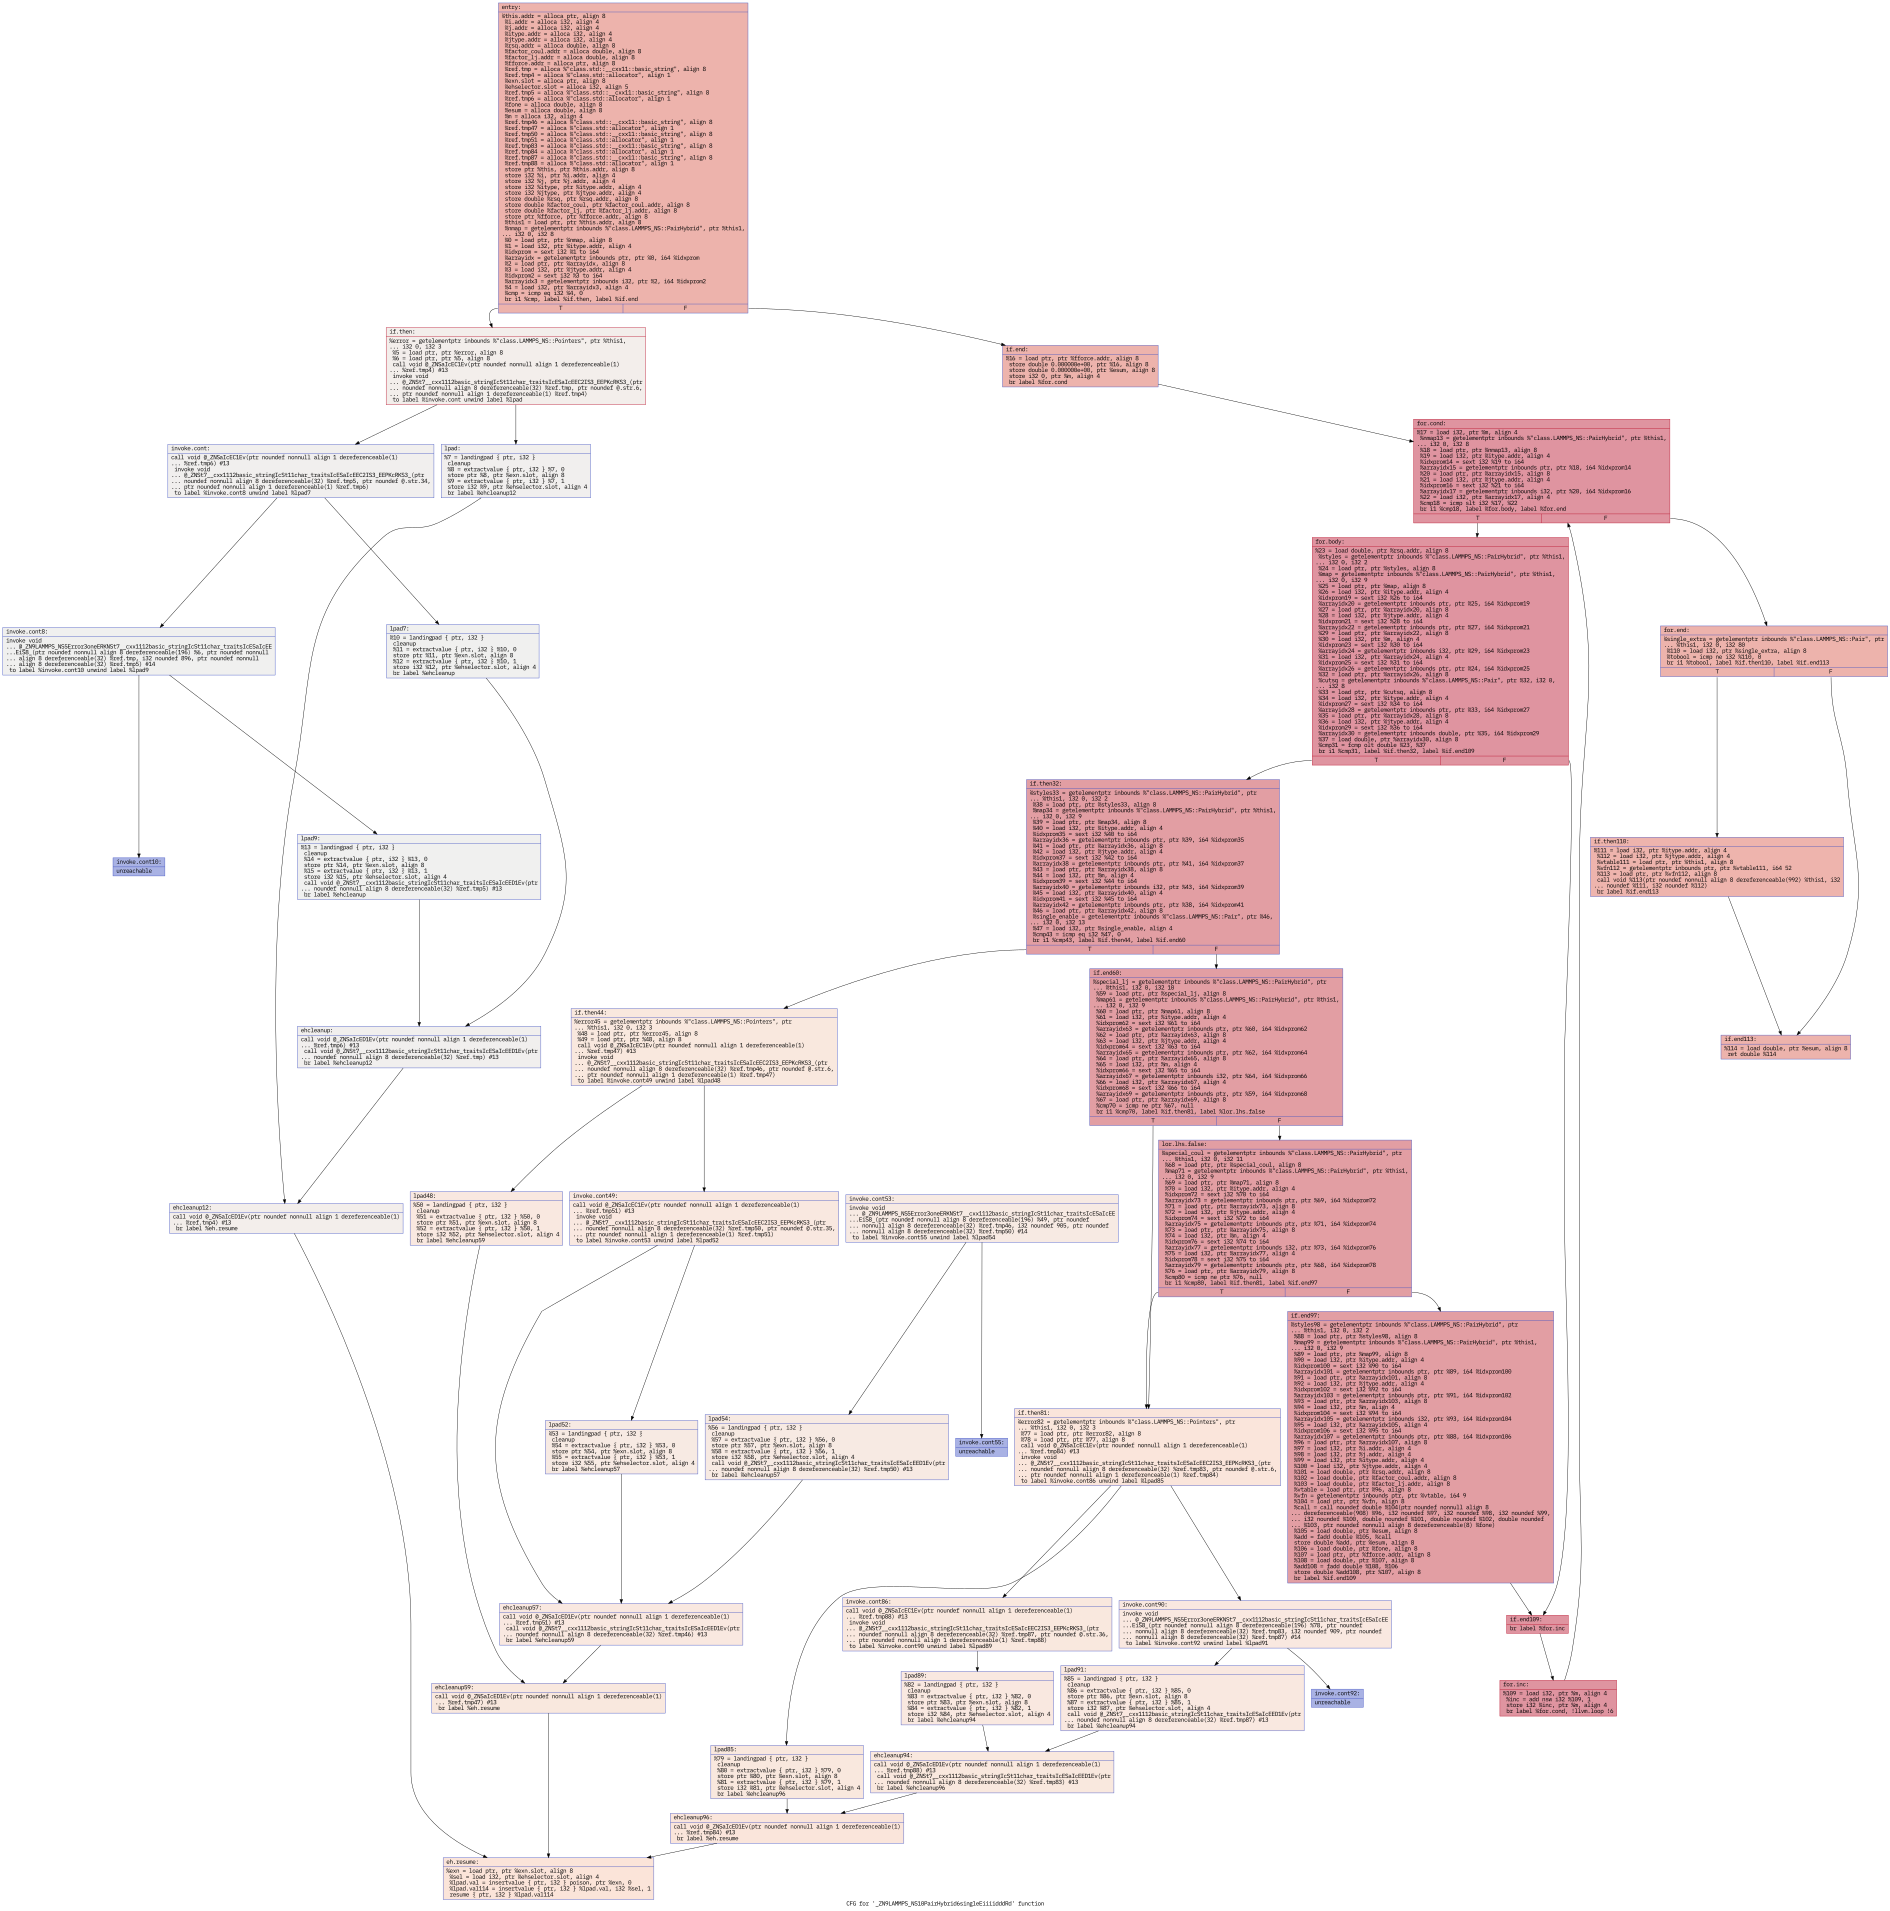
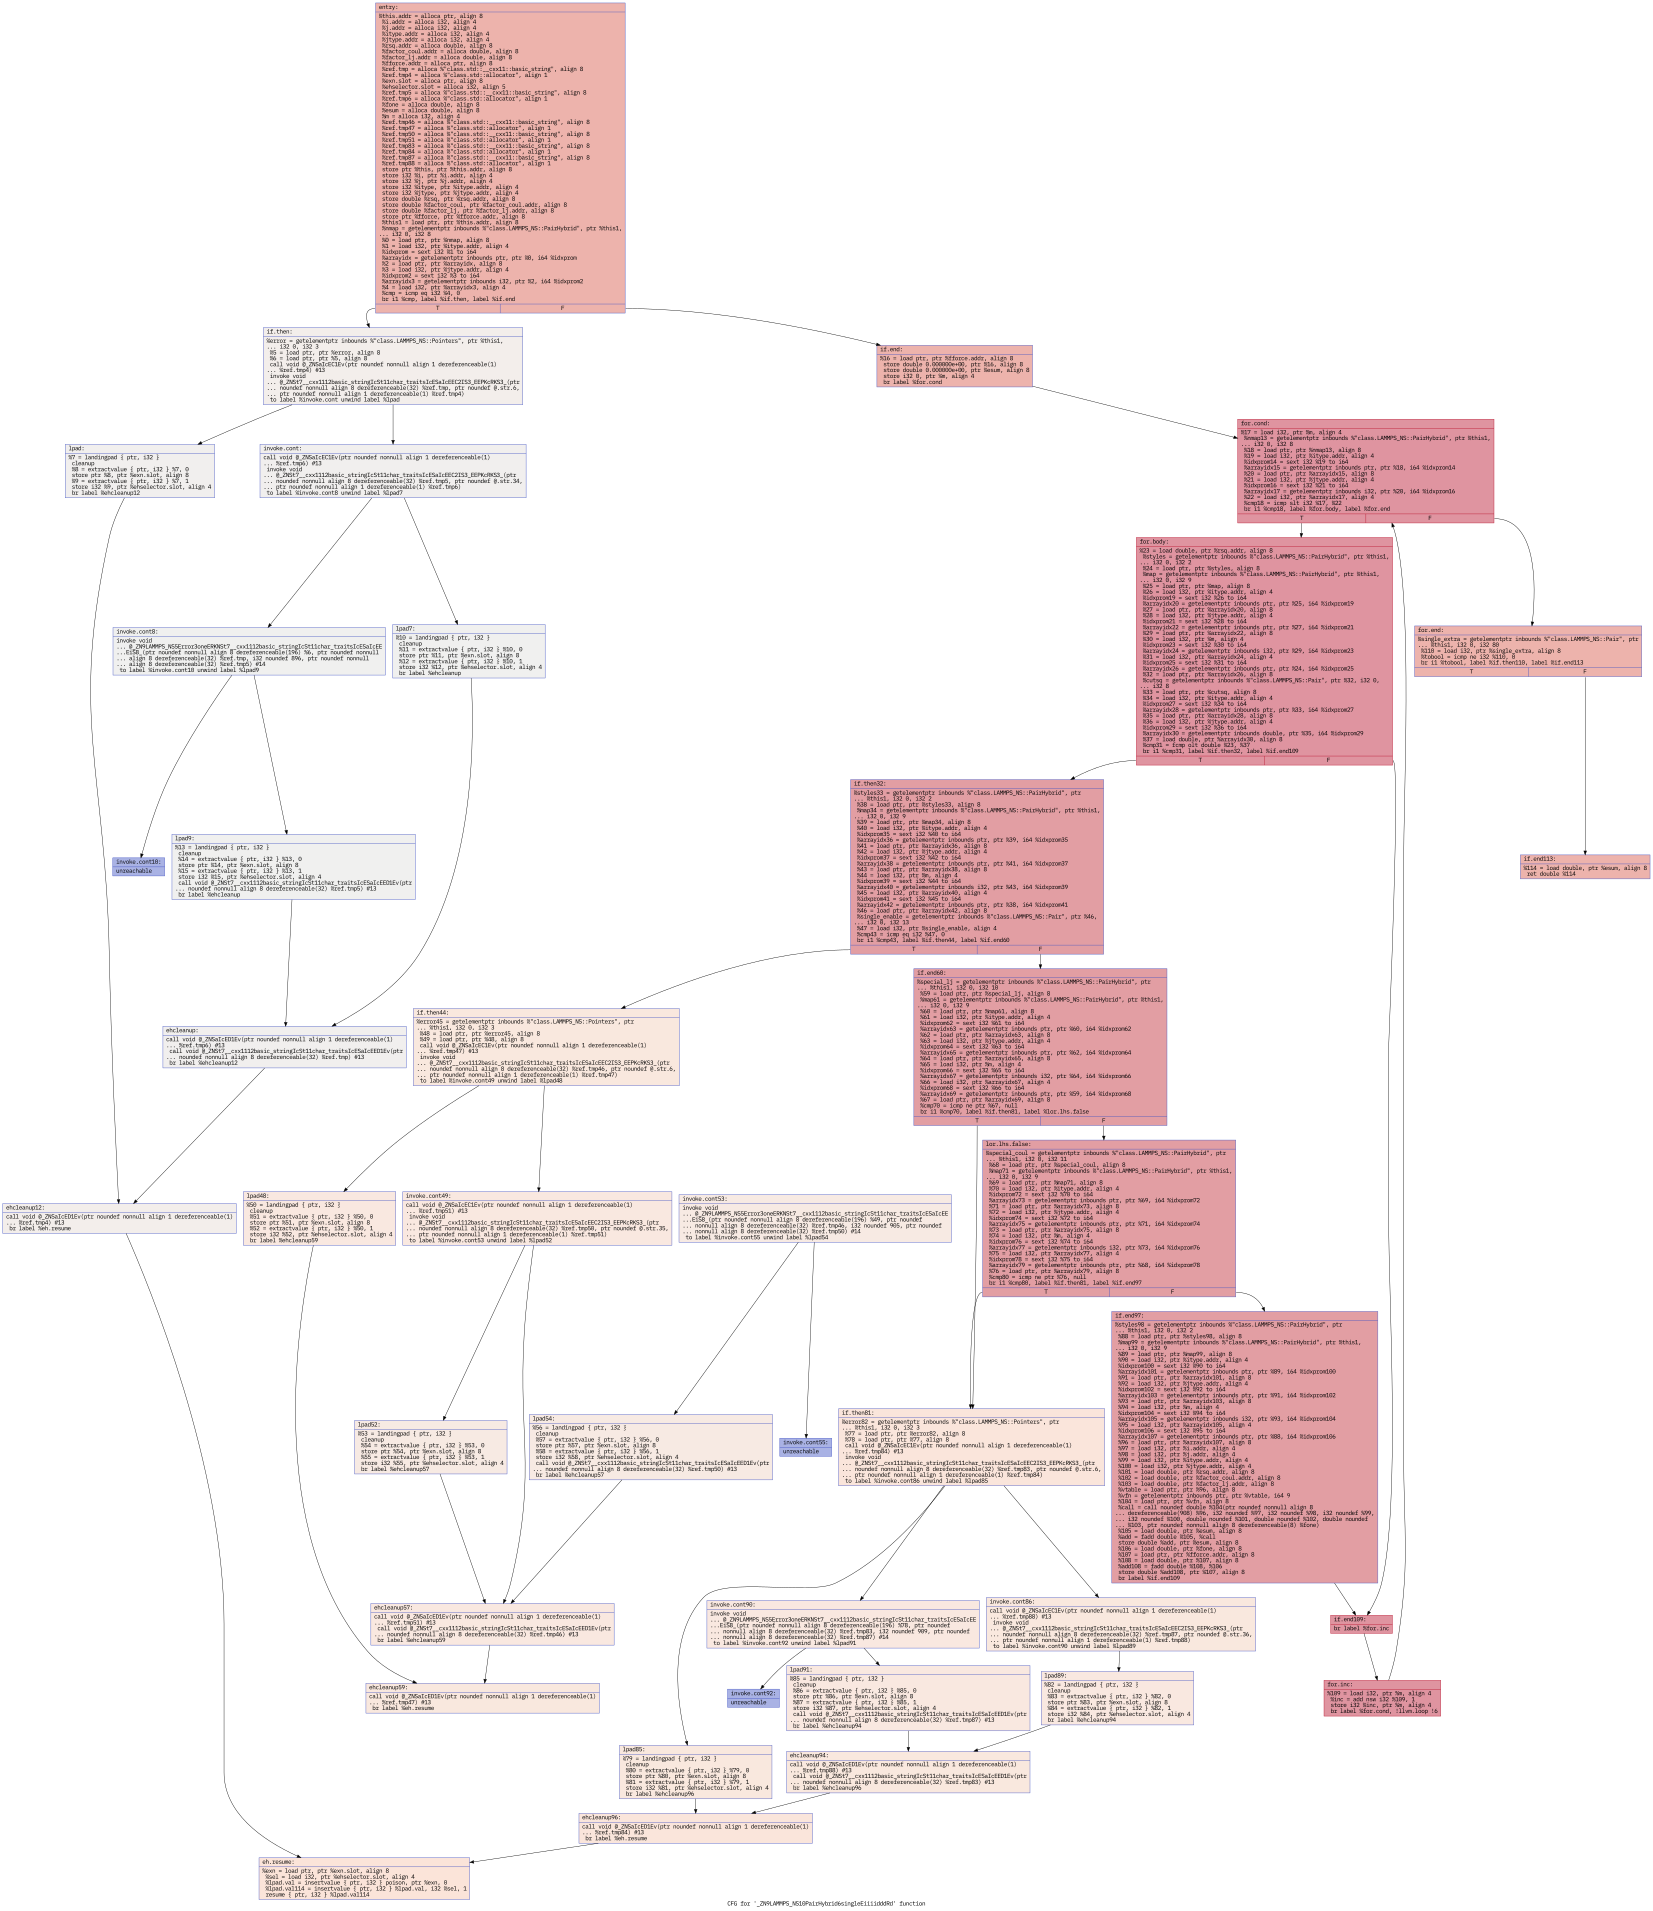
node "if.then:": color #b70d28ff -> #3d50c3ff
node "if.then110:": removed
edge "ehcleanup59:" -> "eh.resume:": removed
